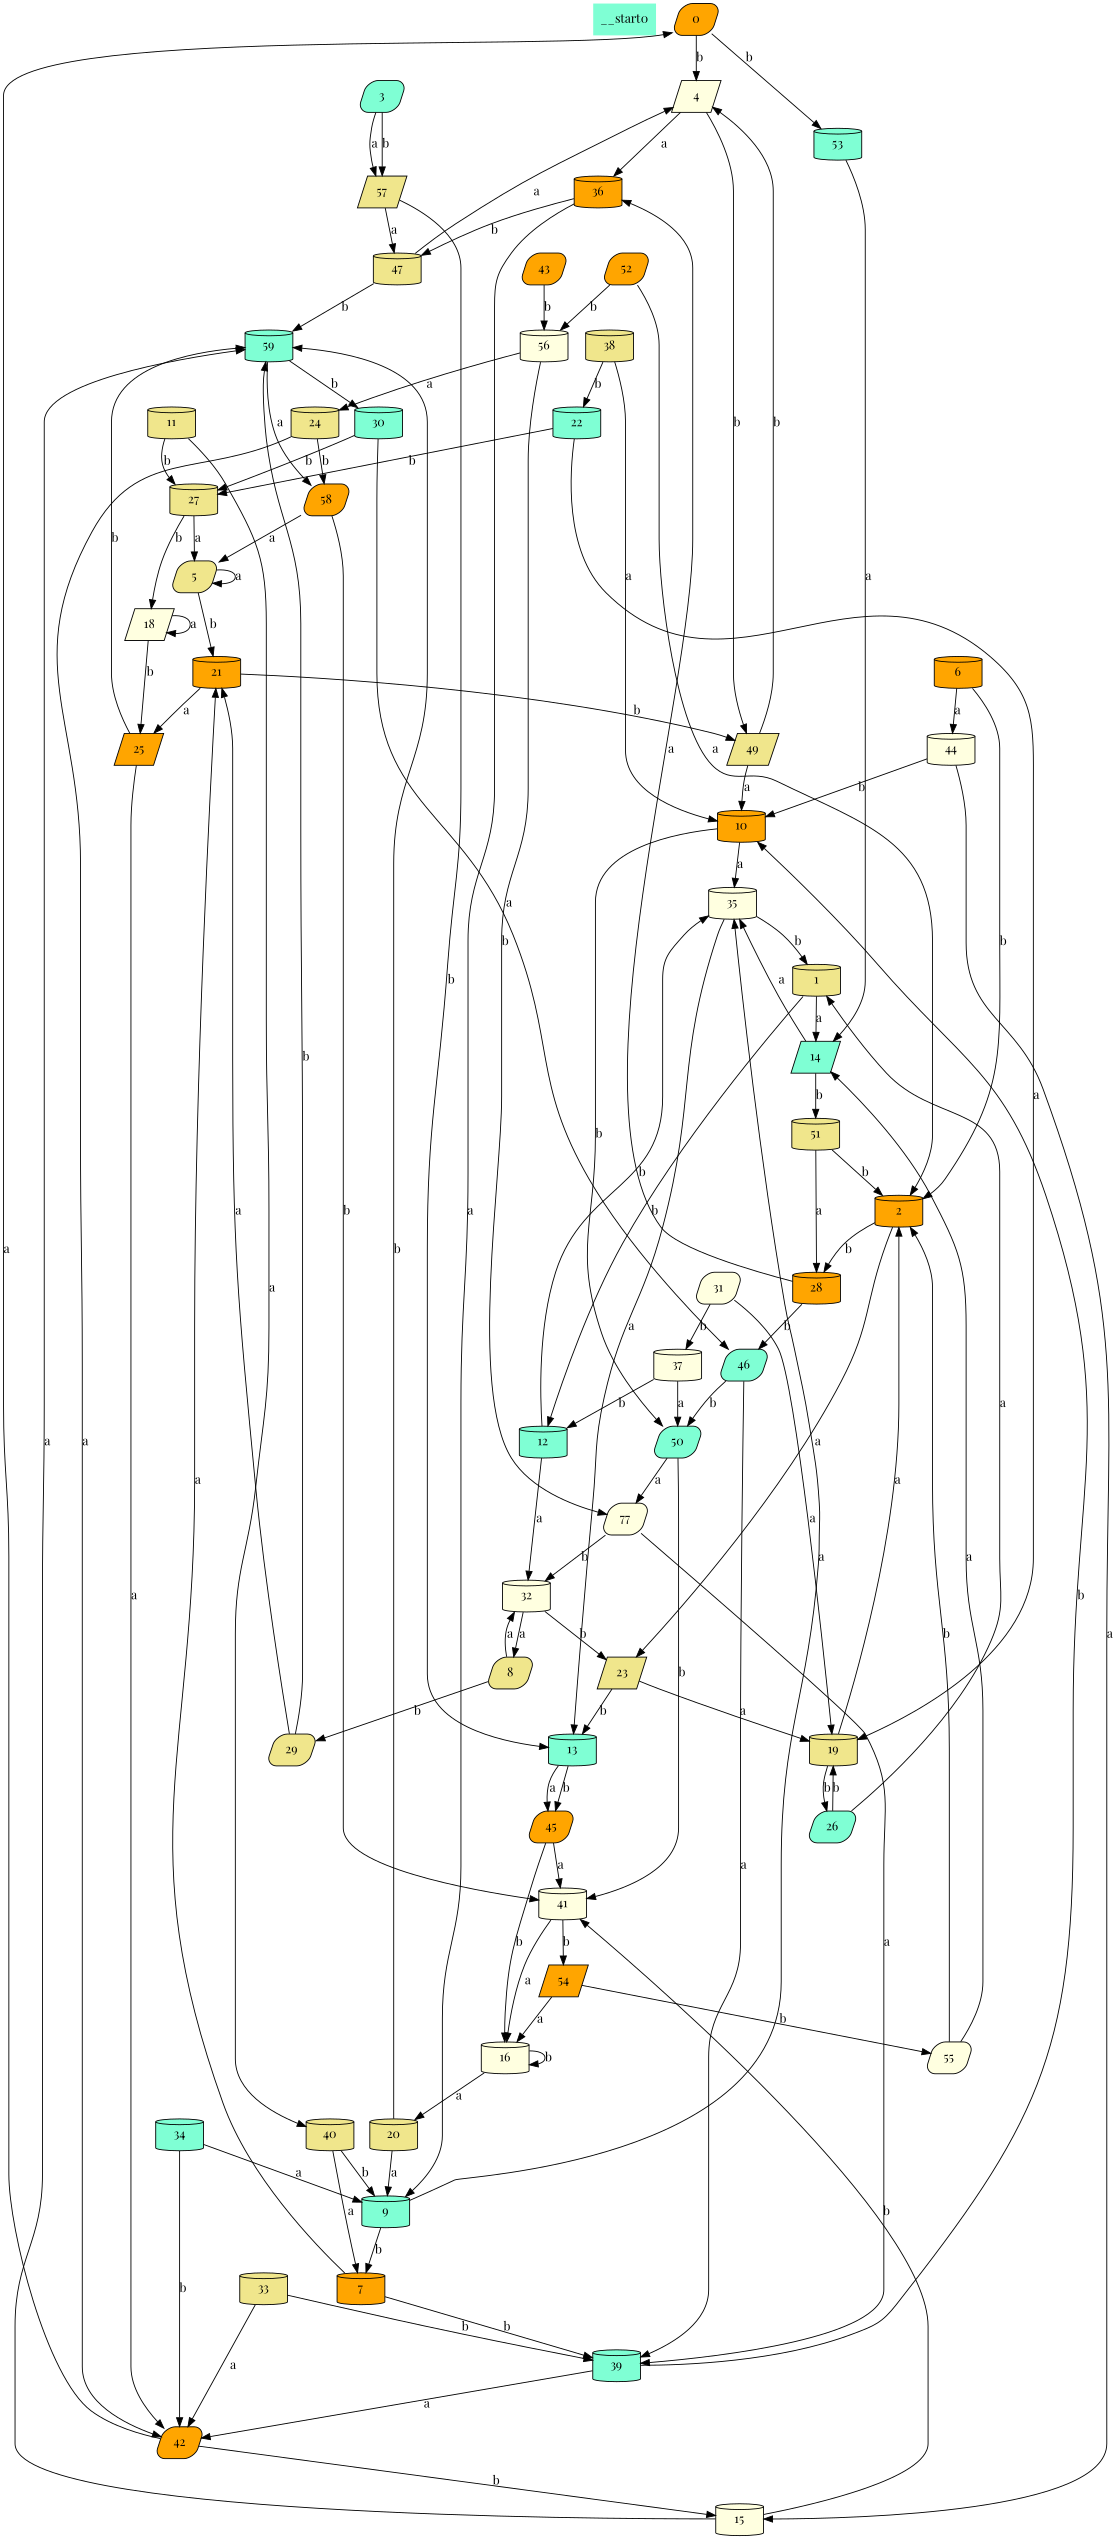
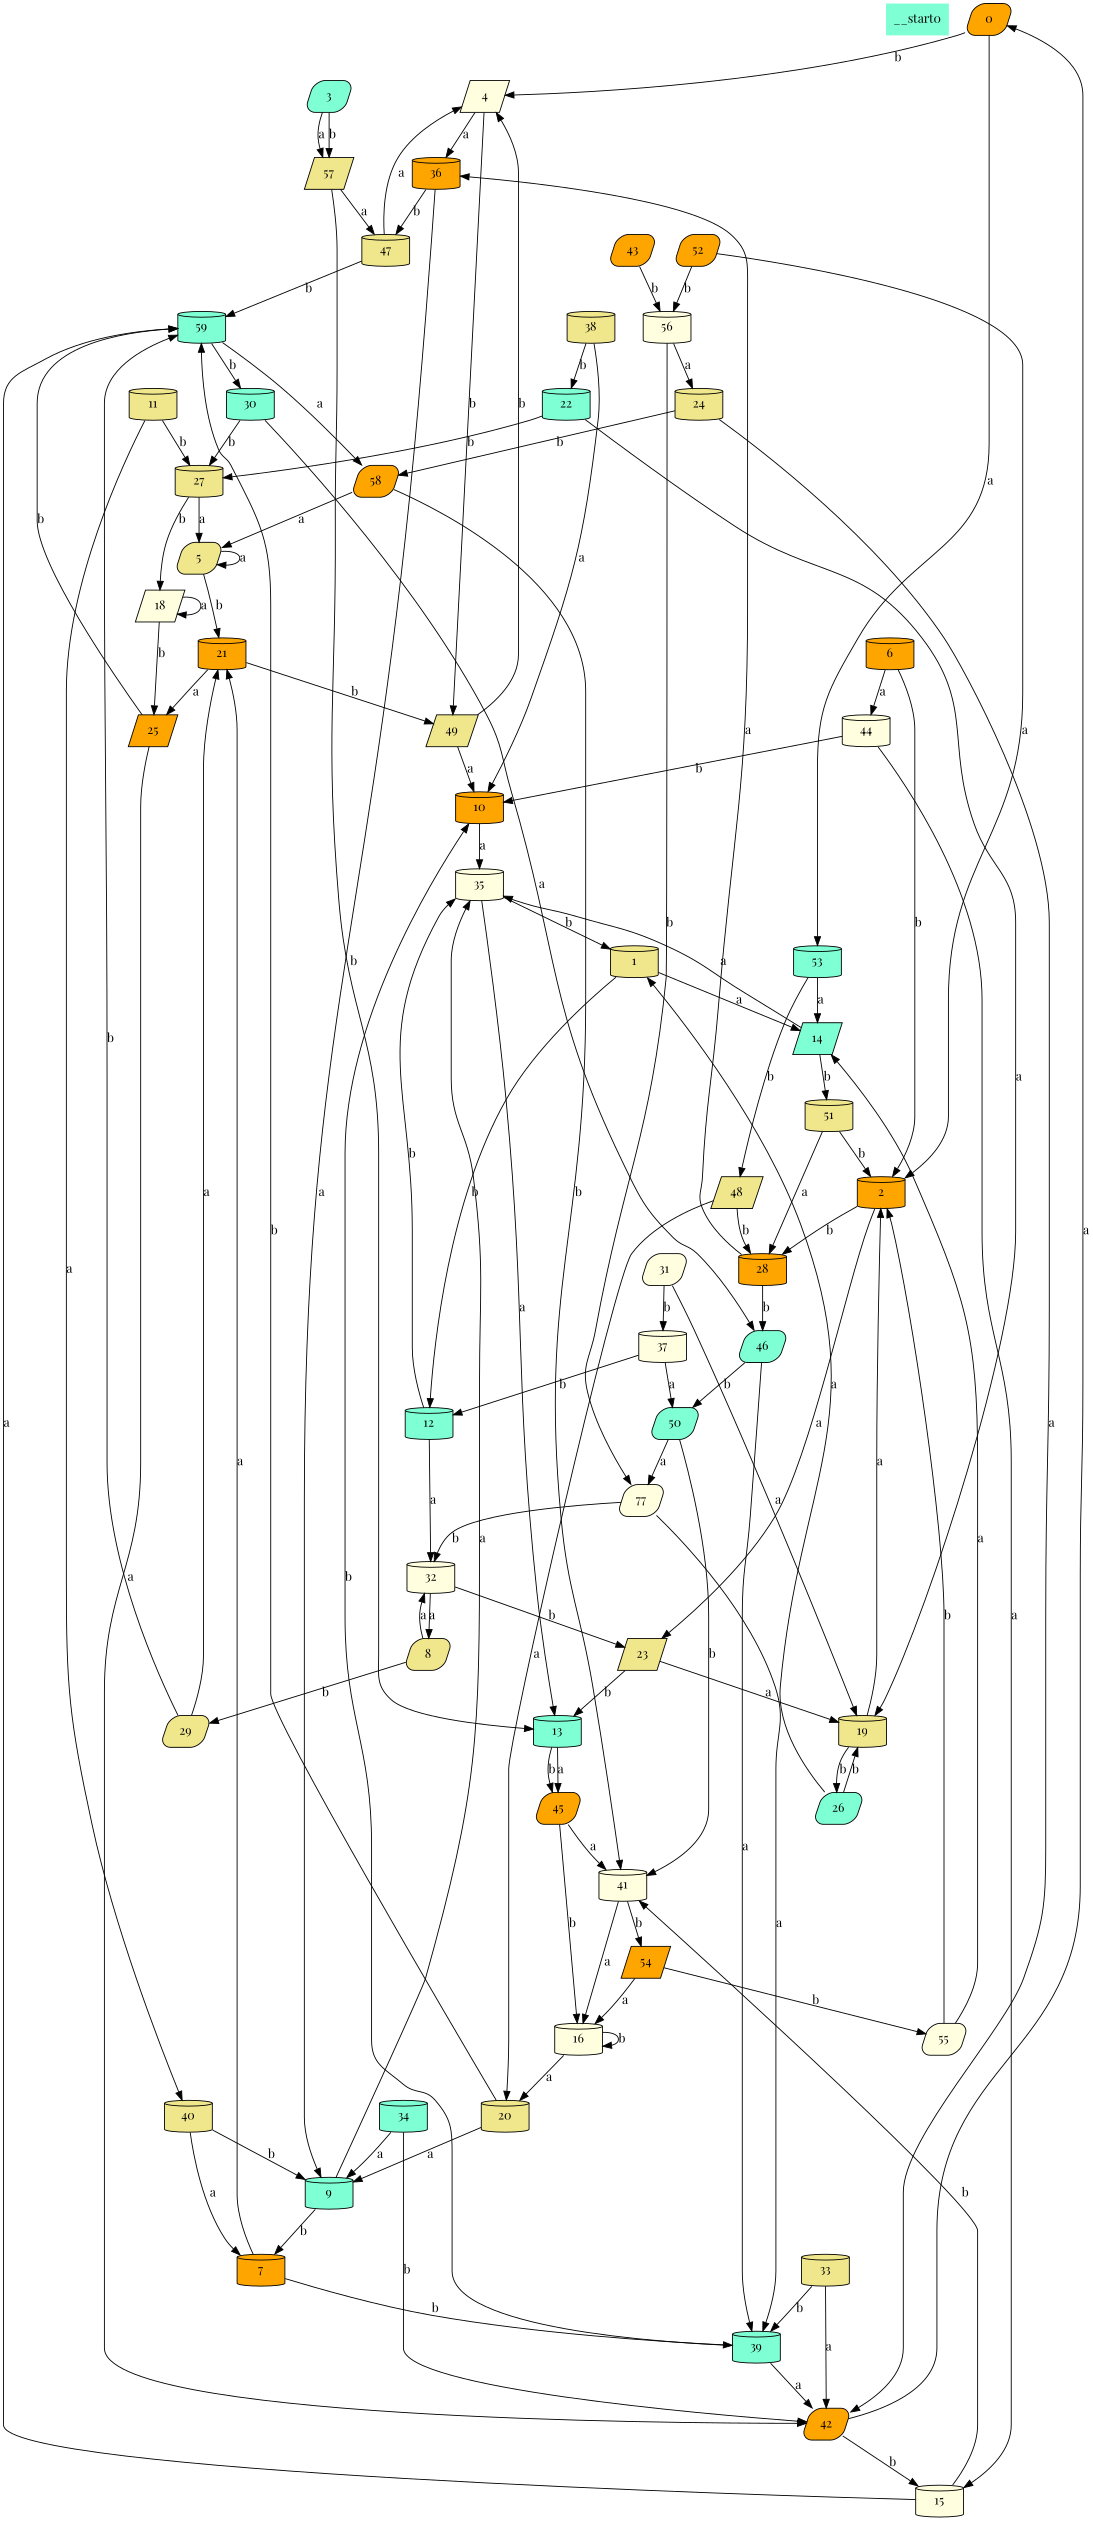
edge "0" -> "53": label "b" -> "a"
edge "10" -> "50": removed, label "b"
node "48": added
